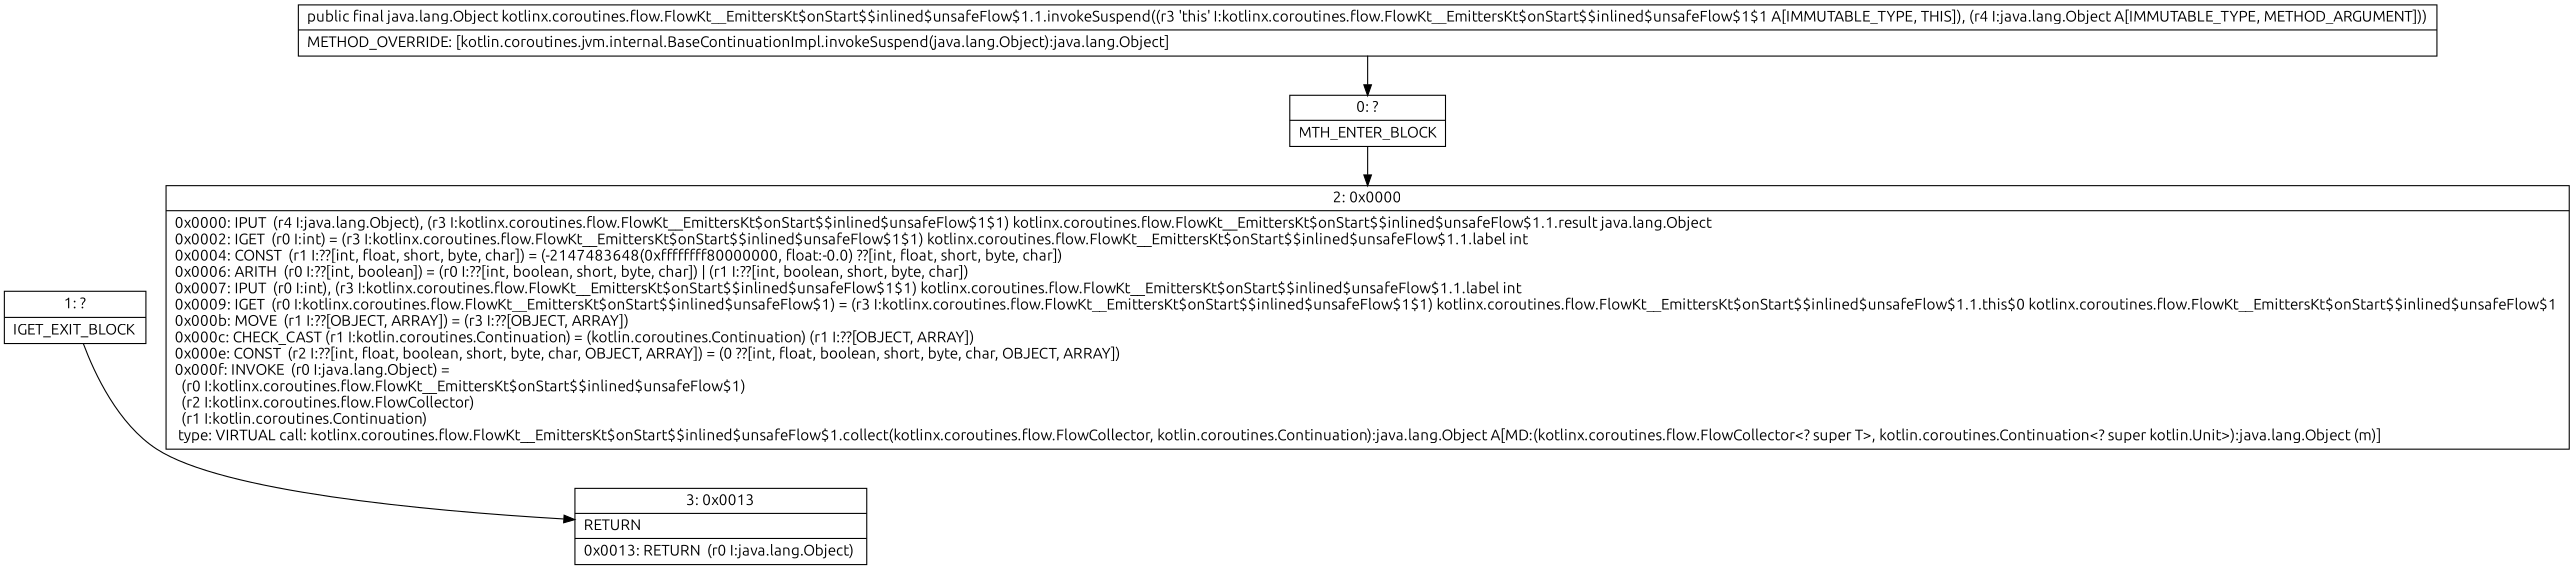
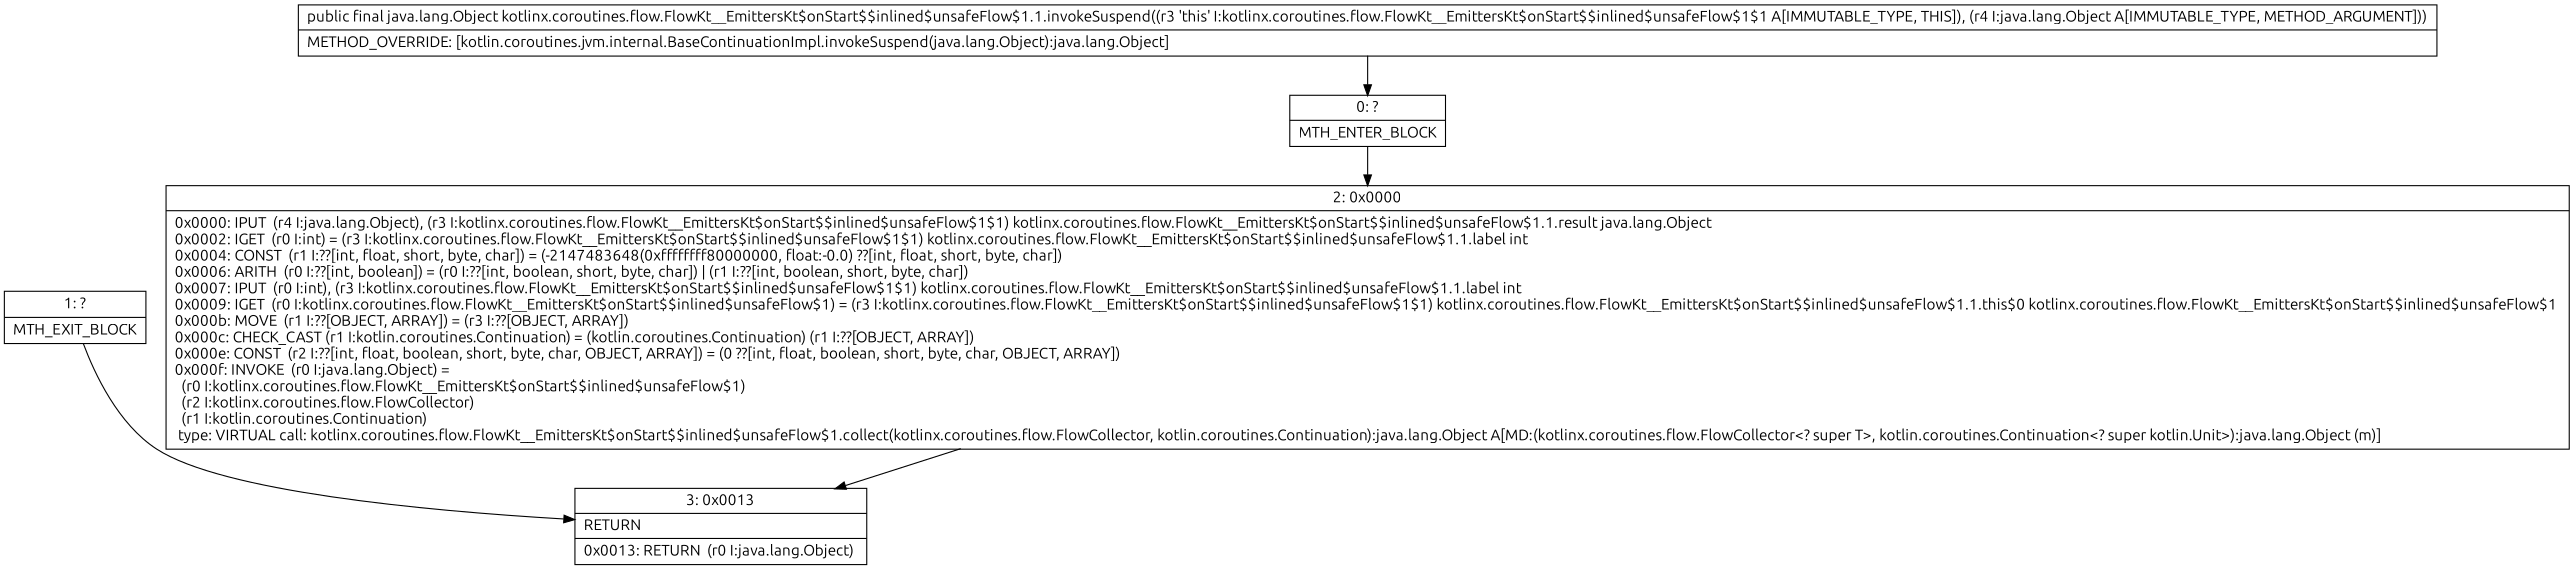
node "1: ?": text "IGET_EXIT_BLOCK" -> "MTH_EXIT_BLOCK"
edge "2: 0x0000" -> "3: 0x0013": added
